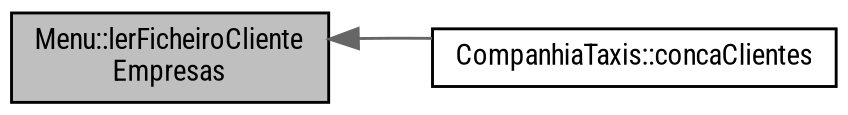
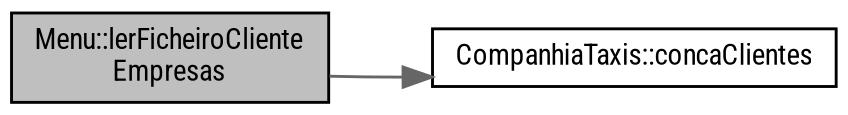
edge "CompanhiaTaxis::concaClientes" -> "Menu::lerFicheiroCliente Empresas": reversed
